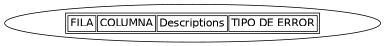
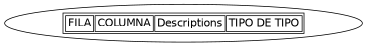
node "FILA": text "TIPO DE ERROR" -> "TIPO DE TIPO"
